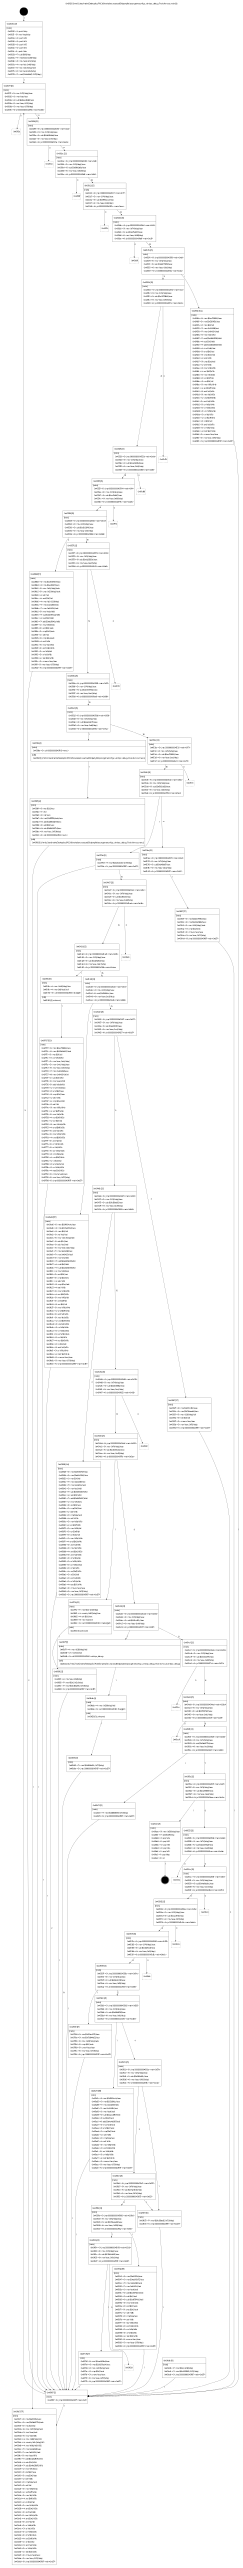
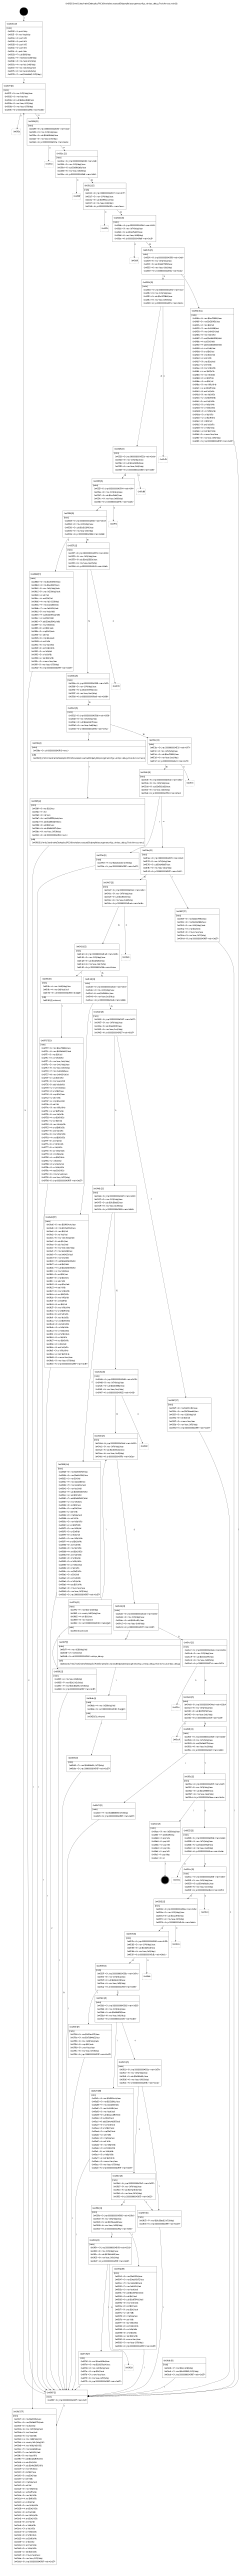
edge "0x40179d [12]" -> "0x401407 [25]": now "0x4013ee [25]" -> "0x401407 [25]"
edge "0x40149d [25]" -> "0x4017fa [23]": reversed
